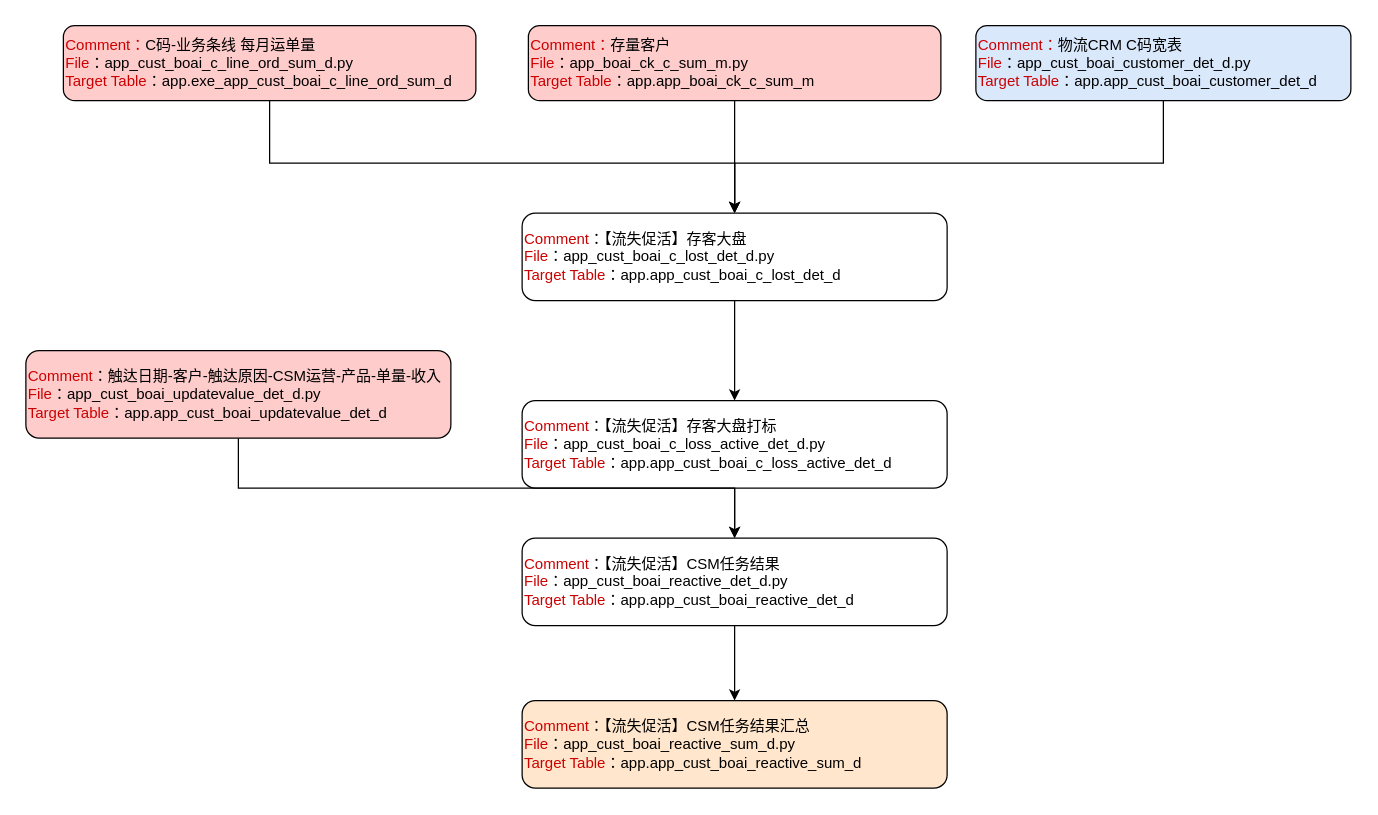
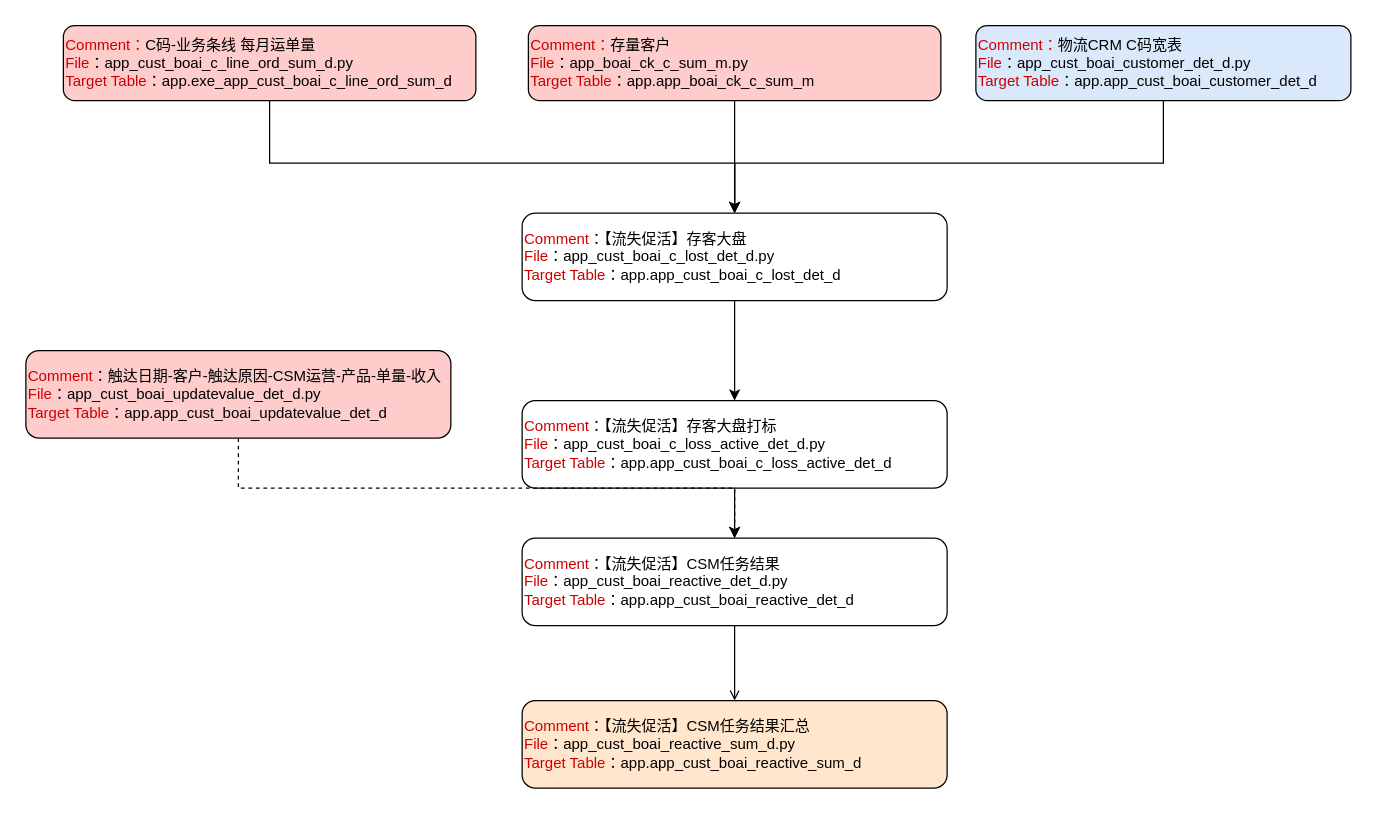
edge "Comment：触达日期-客户-触达原因-CSM运营-产品-单量-收入 File：app_cust_boai_updatevalue_det_d.py Target Table：app.app_cust_boai_updatevalue_det_d" -> "Comment：【流失促活】CSM任务结果 File：app_cust_boai_reactive_det_d.py Target Table：app.app_cust_boai_reactive_det_d": style solid -> dashed
edge "Comment：【流失促活】CSM任务结果 File：app_cust_boai_reactive_det_d.py Target Table：app.app_cust_boai_reactive_det_d" -> "Comment：【流失促活】CSM任务结果汇总 File：app_cust_boai_reactive_sum_d.py Target Table：app.app_cust_boai_reactive_sum_d": arrowhead classic -> open
